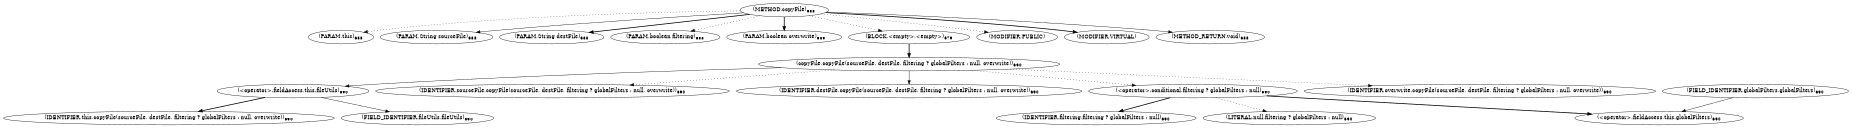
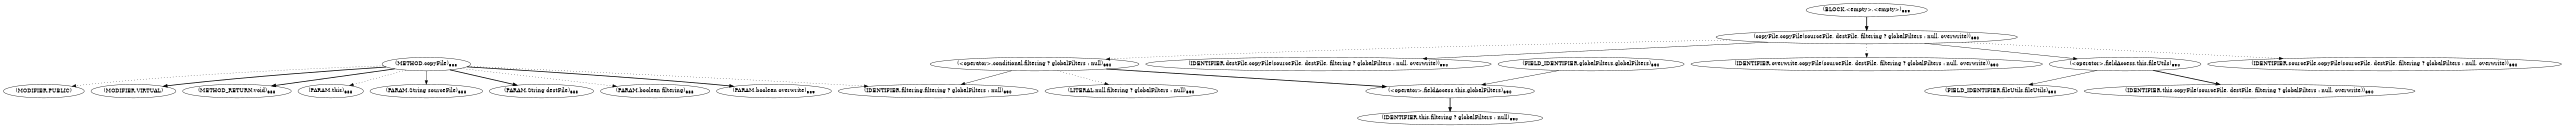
edge "(METHOD,copyFile)" -> "(METHOD_RETURN,void)": style solid -> bold
edge "(METHOD,copyFile)" -> "(BLOCK,<empty>,<empty>)": now "(METHOD,copyFile)" -> "(IDENTIFIER,filtering,filtering ? globalFilters : null)"
node "(BLOCK,<empty>,<empty>)": text "679" -> "689"
edge "(<operator>.conditional,filtering ? globalFilters : null)" -> "(IDENTIFIER,filtering,filtering ? globalFilters : null)": style bold -> solid
node "(IDENTIFIER,this,filtering ? globalFilters : null)": added
